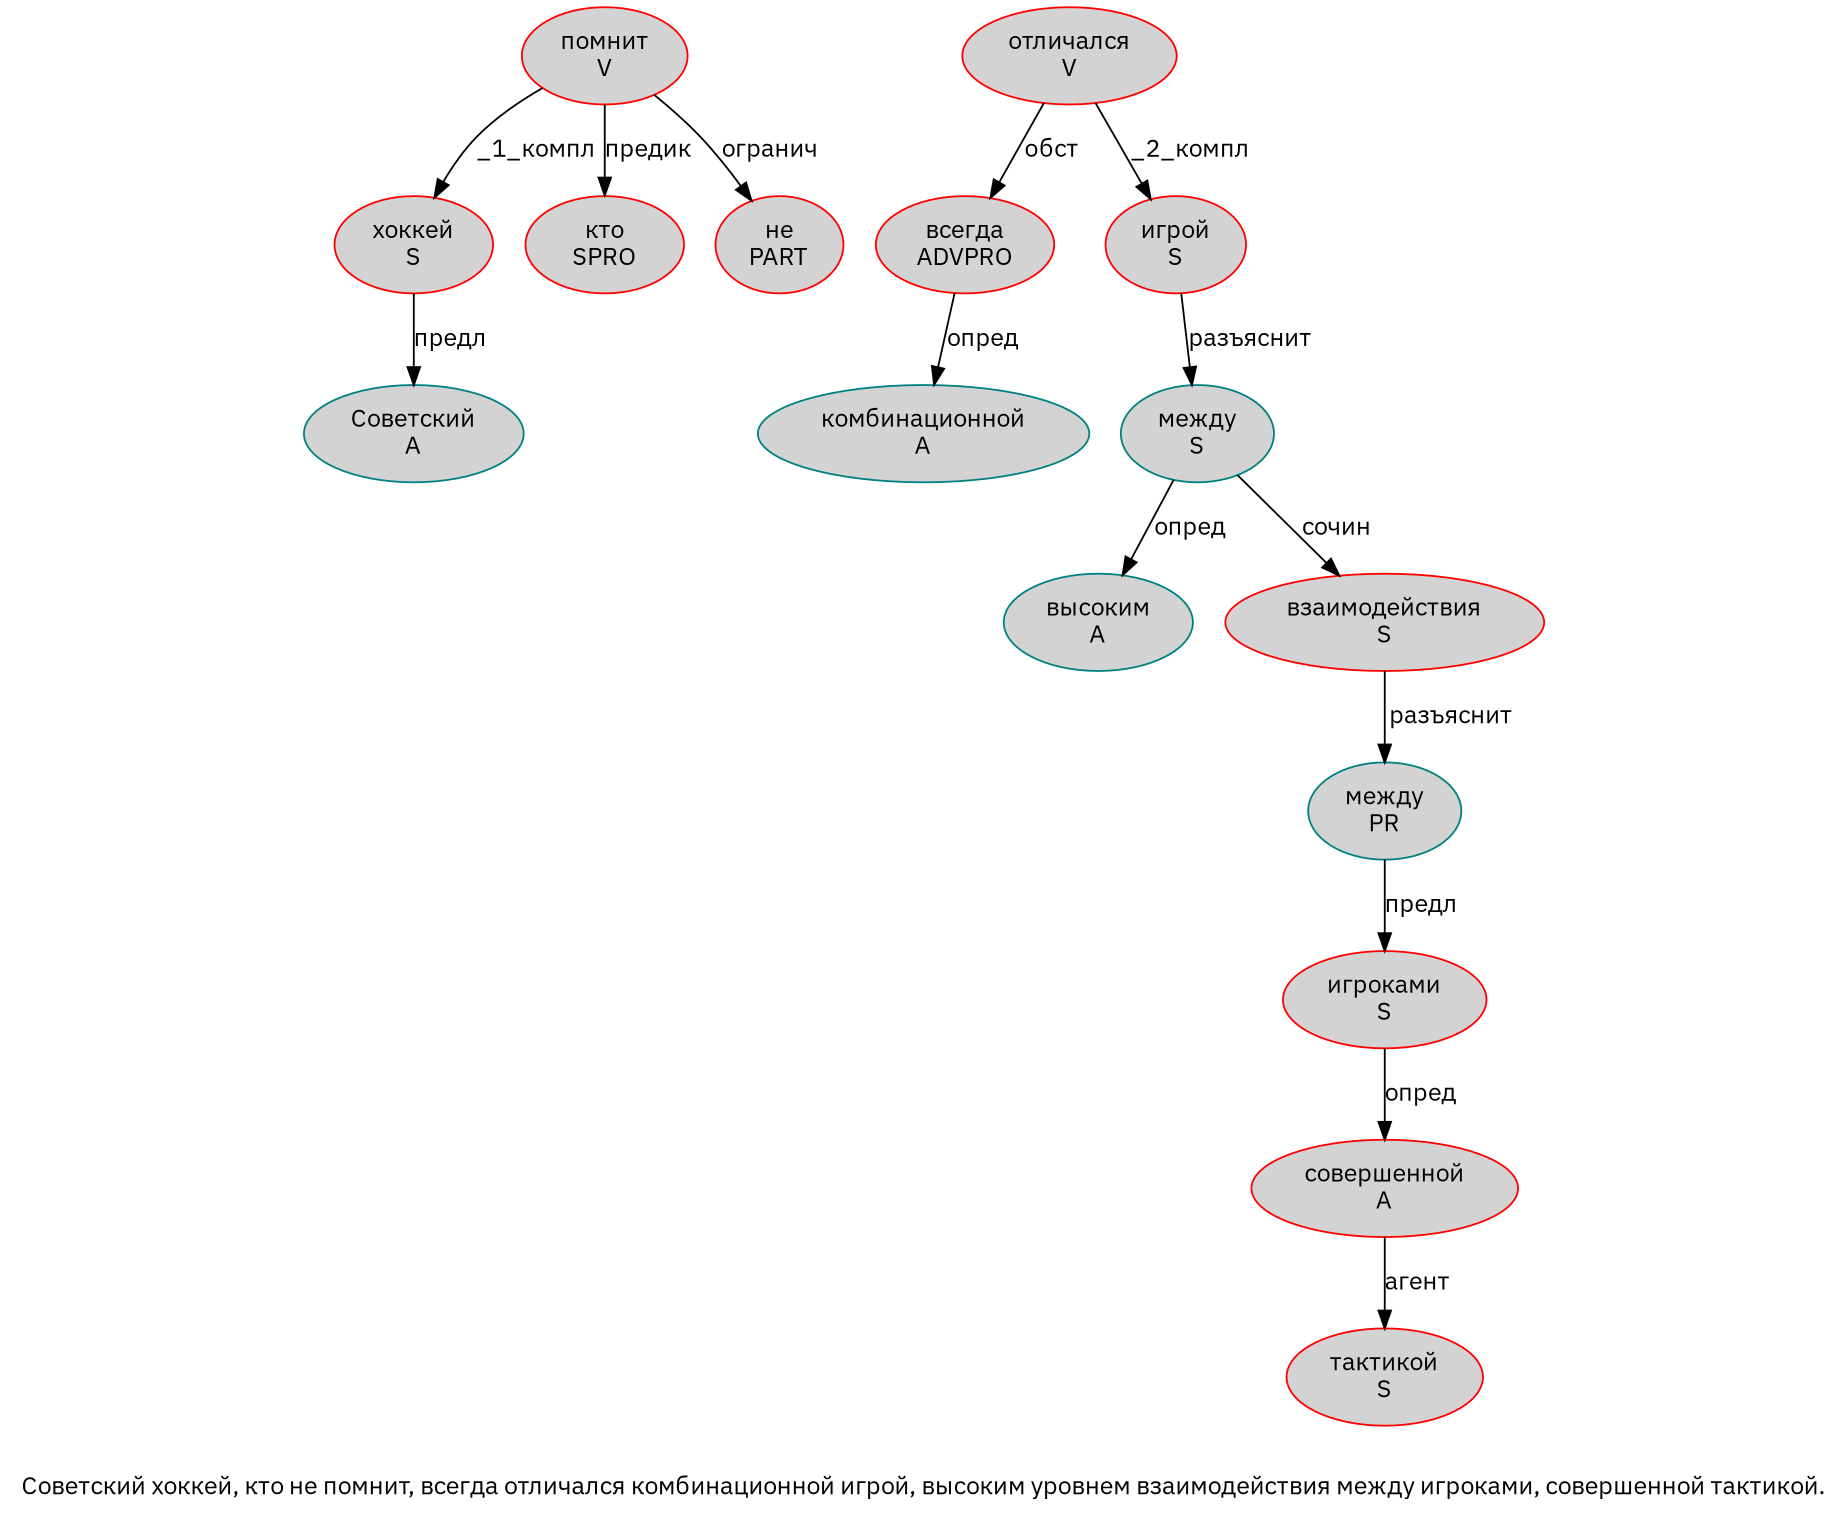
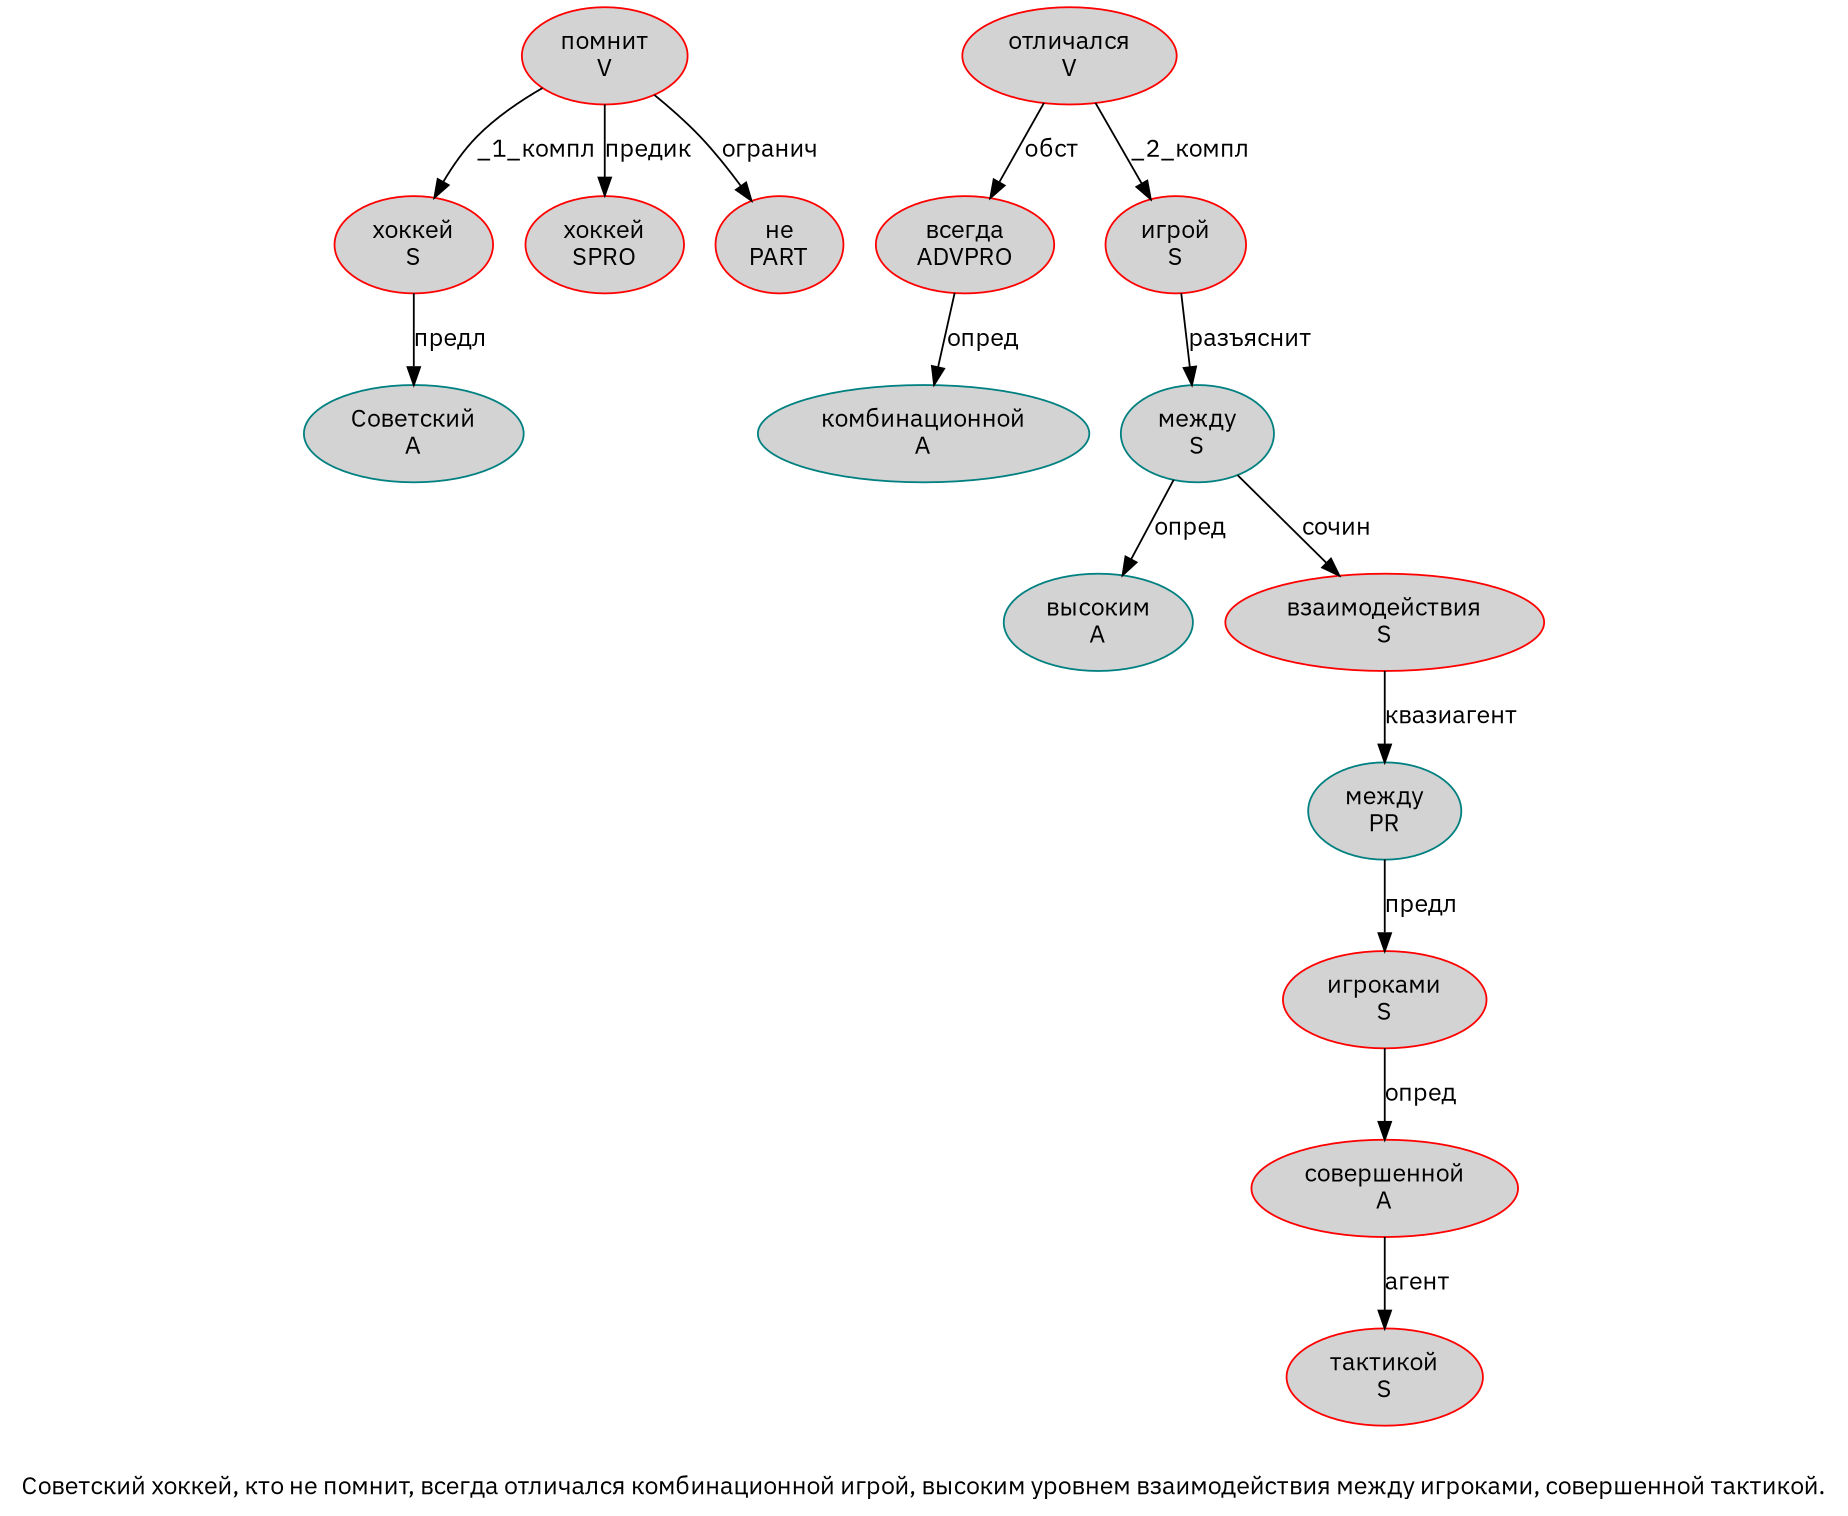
node "кто SPRO": label "кто SPRO" -> "хоккей SPRO"
edge "взаимодействия S" -> "между PR": label "разъяснит" -> "квазиагент"
